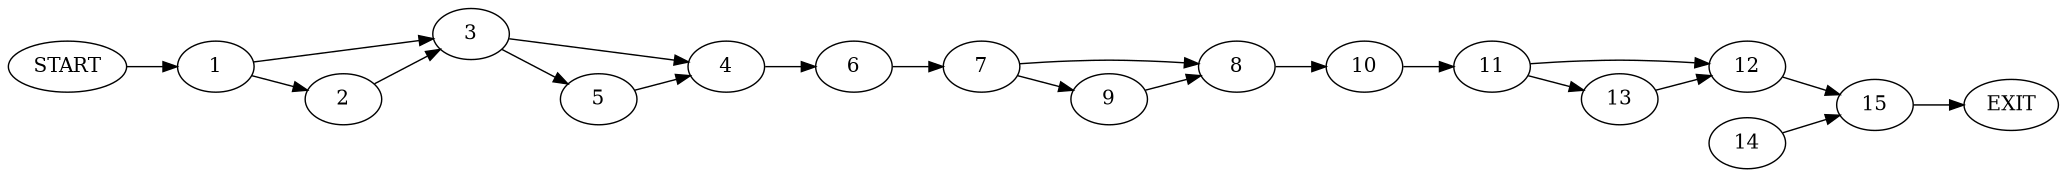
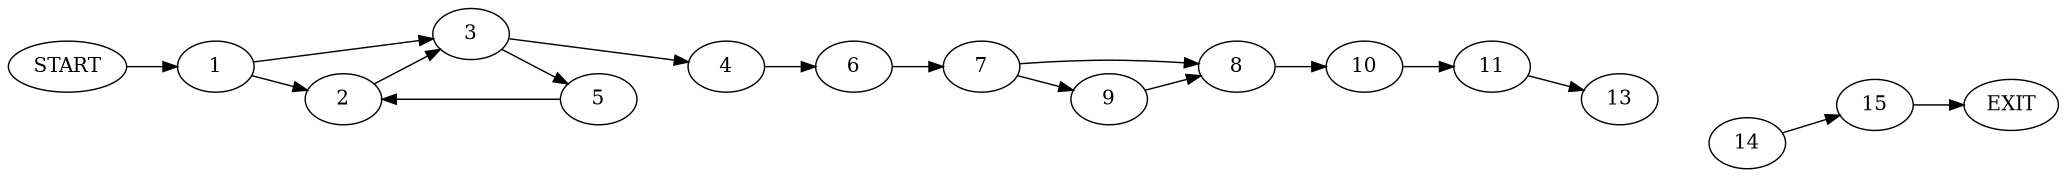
node "12": removed
edge "5" -> "4": now "5" -> "2"
